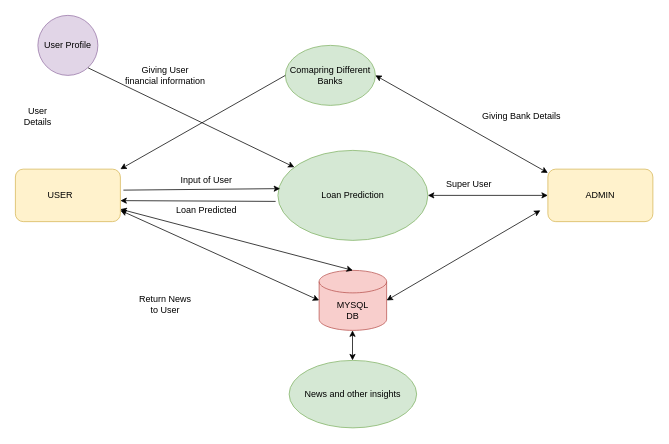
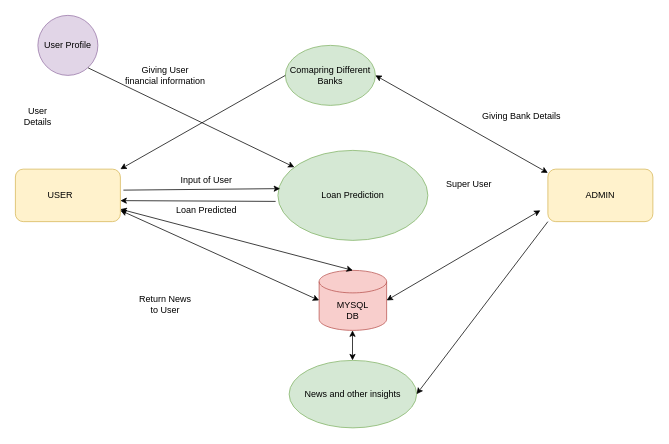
edge "Super User" -- "ADMIN": removed
edge "ADMIN" -> "News and other insights": added
